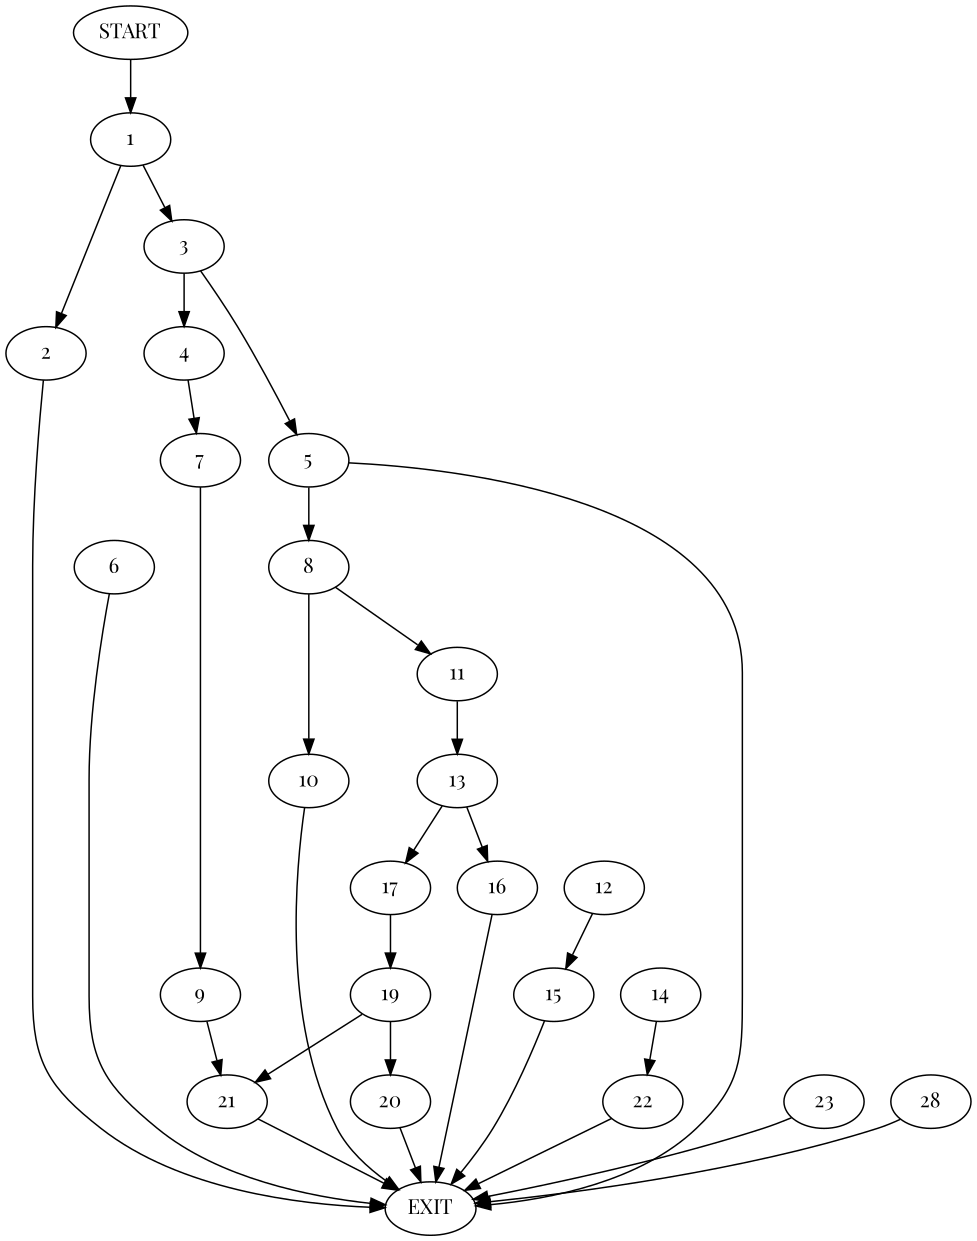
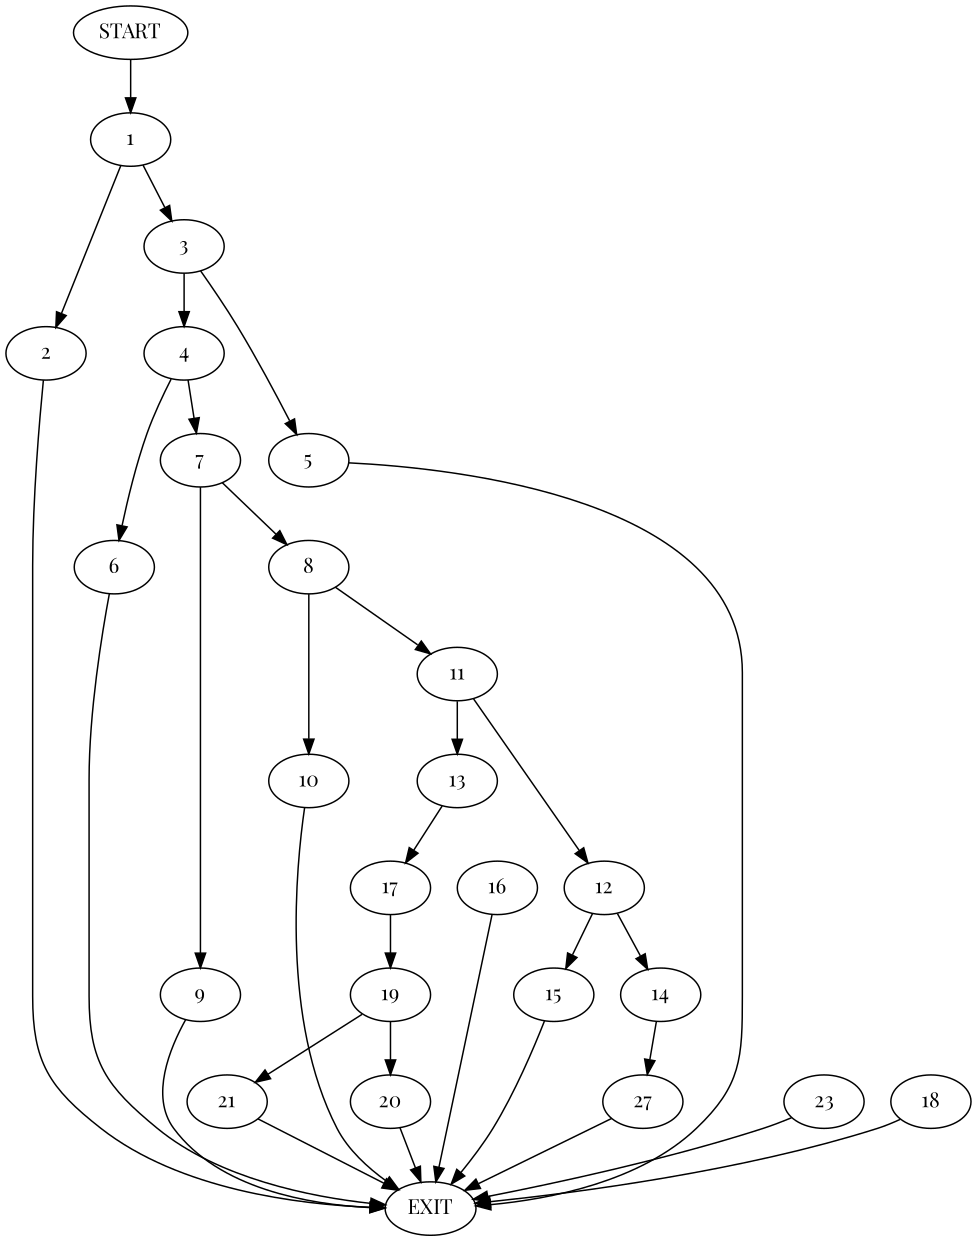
edge "4" -> "6": added
edge "5" -> "8": now "7" -> "8"
edge "11" -> "12": added
edge "13" -> "16": removed
edge "12" -> "14": added
edge "9" -> "21": now "9" -> "EXIT"
node "22": label "22" -> "27"
node "28": label "28" -> "18"
